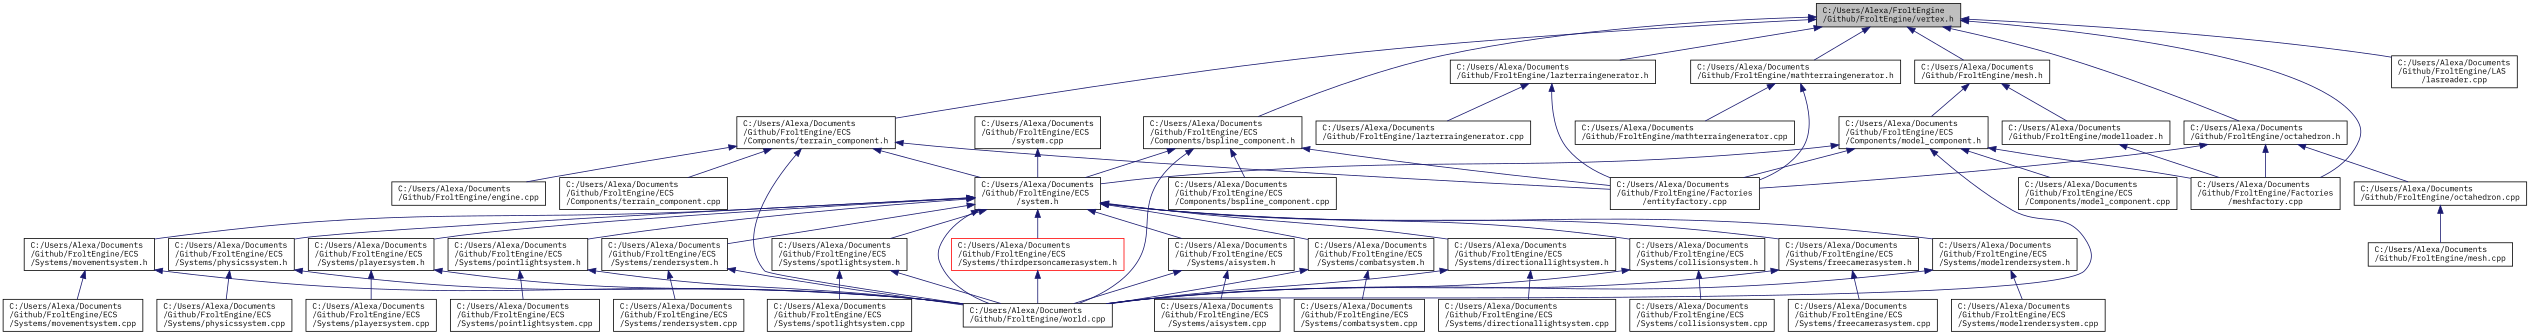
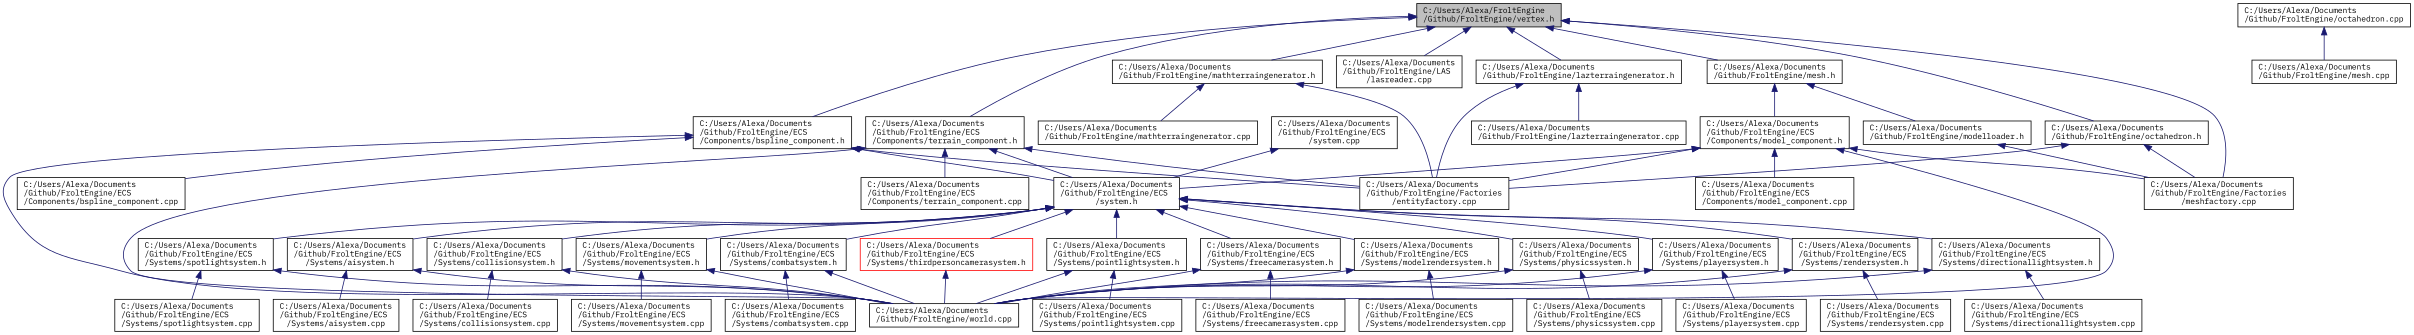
edge "C:/Users/Alexa/Documents /Github/FroltEngine/octahedron.cpp" -> "C:/Users/Alexa/Documents /Github/FroltEngine/octahedron.h": removed
node "C:/Users/Alexa/Documents /Github/FroltEngine/engine.cpp": removed
edge "C:/Users/Alexa/Documents /Github/FroltEngine/world.cpp" -> "C:/Users/Alexa/Documents /Github/FroltEngine/ECS /system.h": removed
